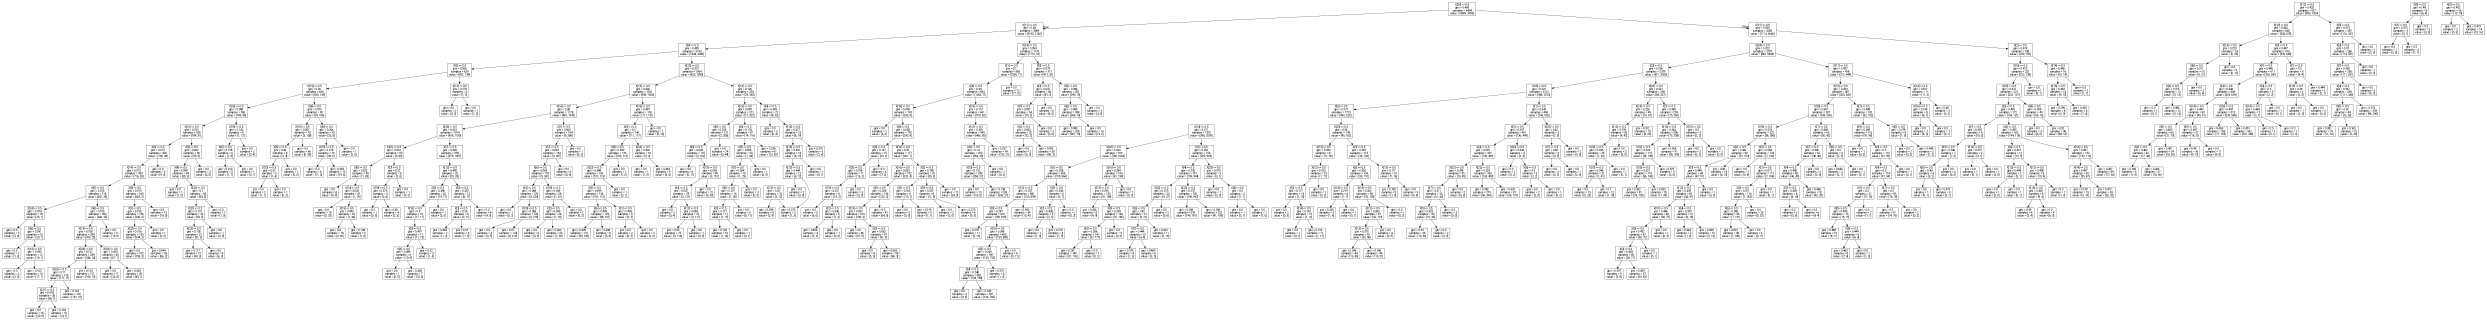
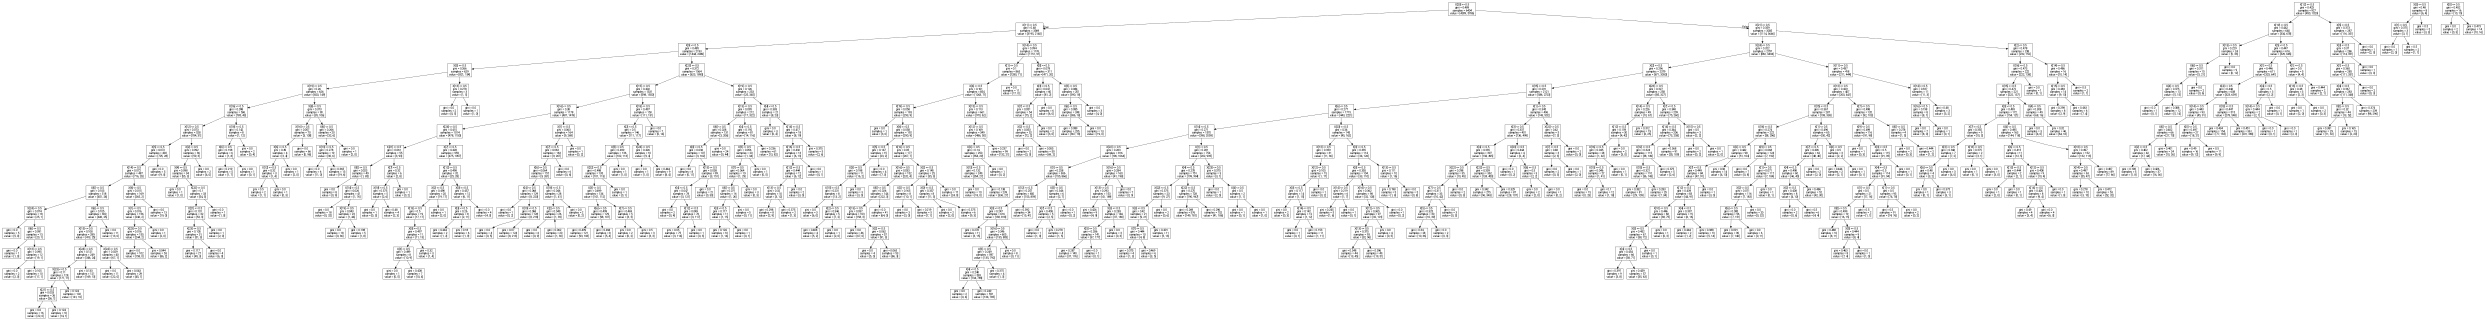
edge "X[6] <= 0.5 gini = 0.277 samples = 1715 value = [443, 2221]" -> "X[14] <= 0.5 gini = 0.271 samples = 1570 value = [398, 2059]": added
edge "X[12] <= 0.5 gini = 0.444 samples = 12 value = [6, 12]" -> "gini = 0.375 samples = 2 value = [1, 3]": now "X[12] <= 0.5 gini = 0.444 samples = 12 value = [6, 12]" -> "X[13] <= 0.5 gini = 0.32 samples = 10 value = [3, 12]"
edge "X[2] <= 0.5 gini = 0.049 samples = 26 value = [1, 39]" -> "gini = 0.062 samples = 20 value = [1, 30]": reversed
